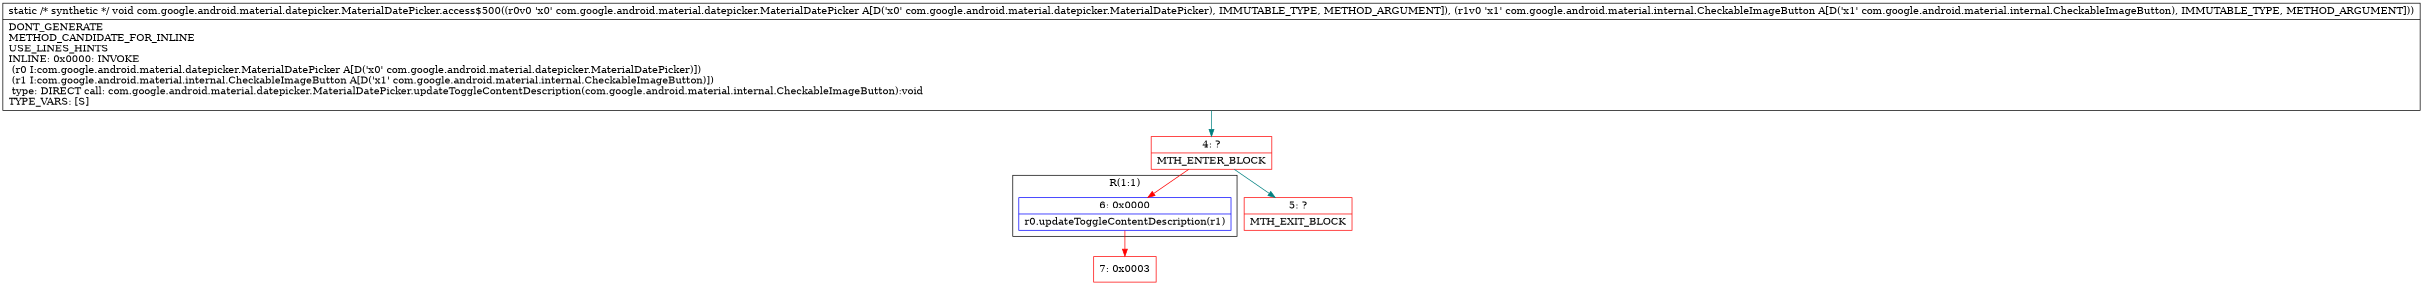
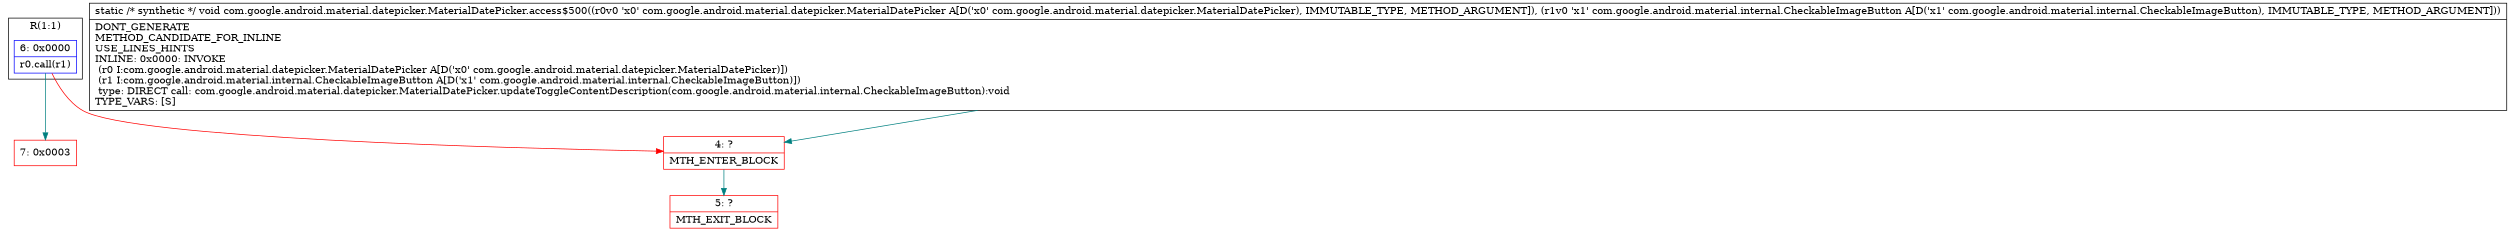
edge "4: ?" -> "6: 0x0000": reversed
node "6: 0x0000": text "r0.updateToggleContentDescription(r1)" -> "r0.call(r1)"
edge "6: 0x0000" -> "7: 0x0003": color red -> teal
